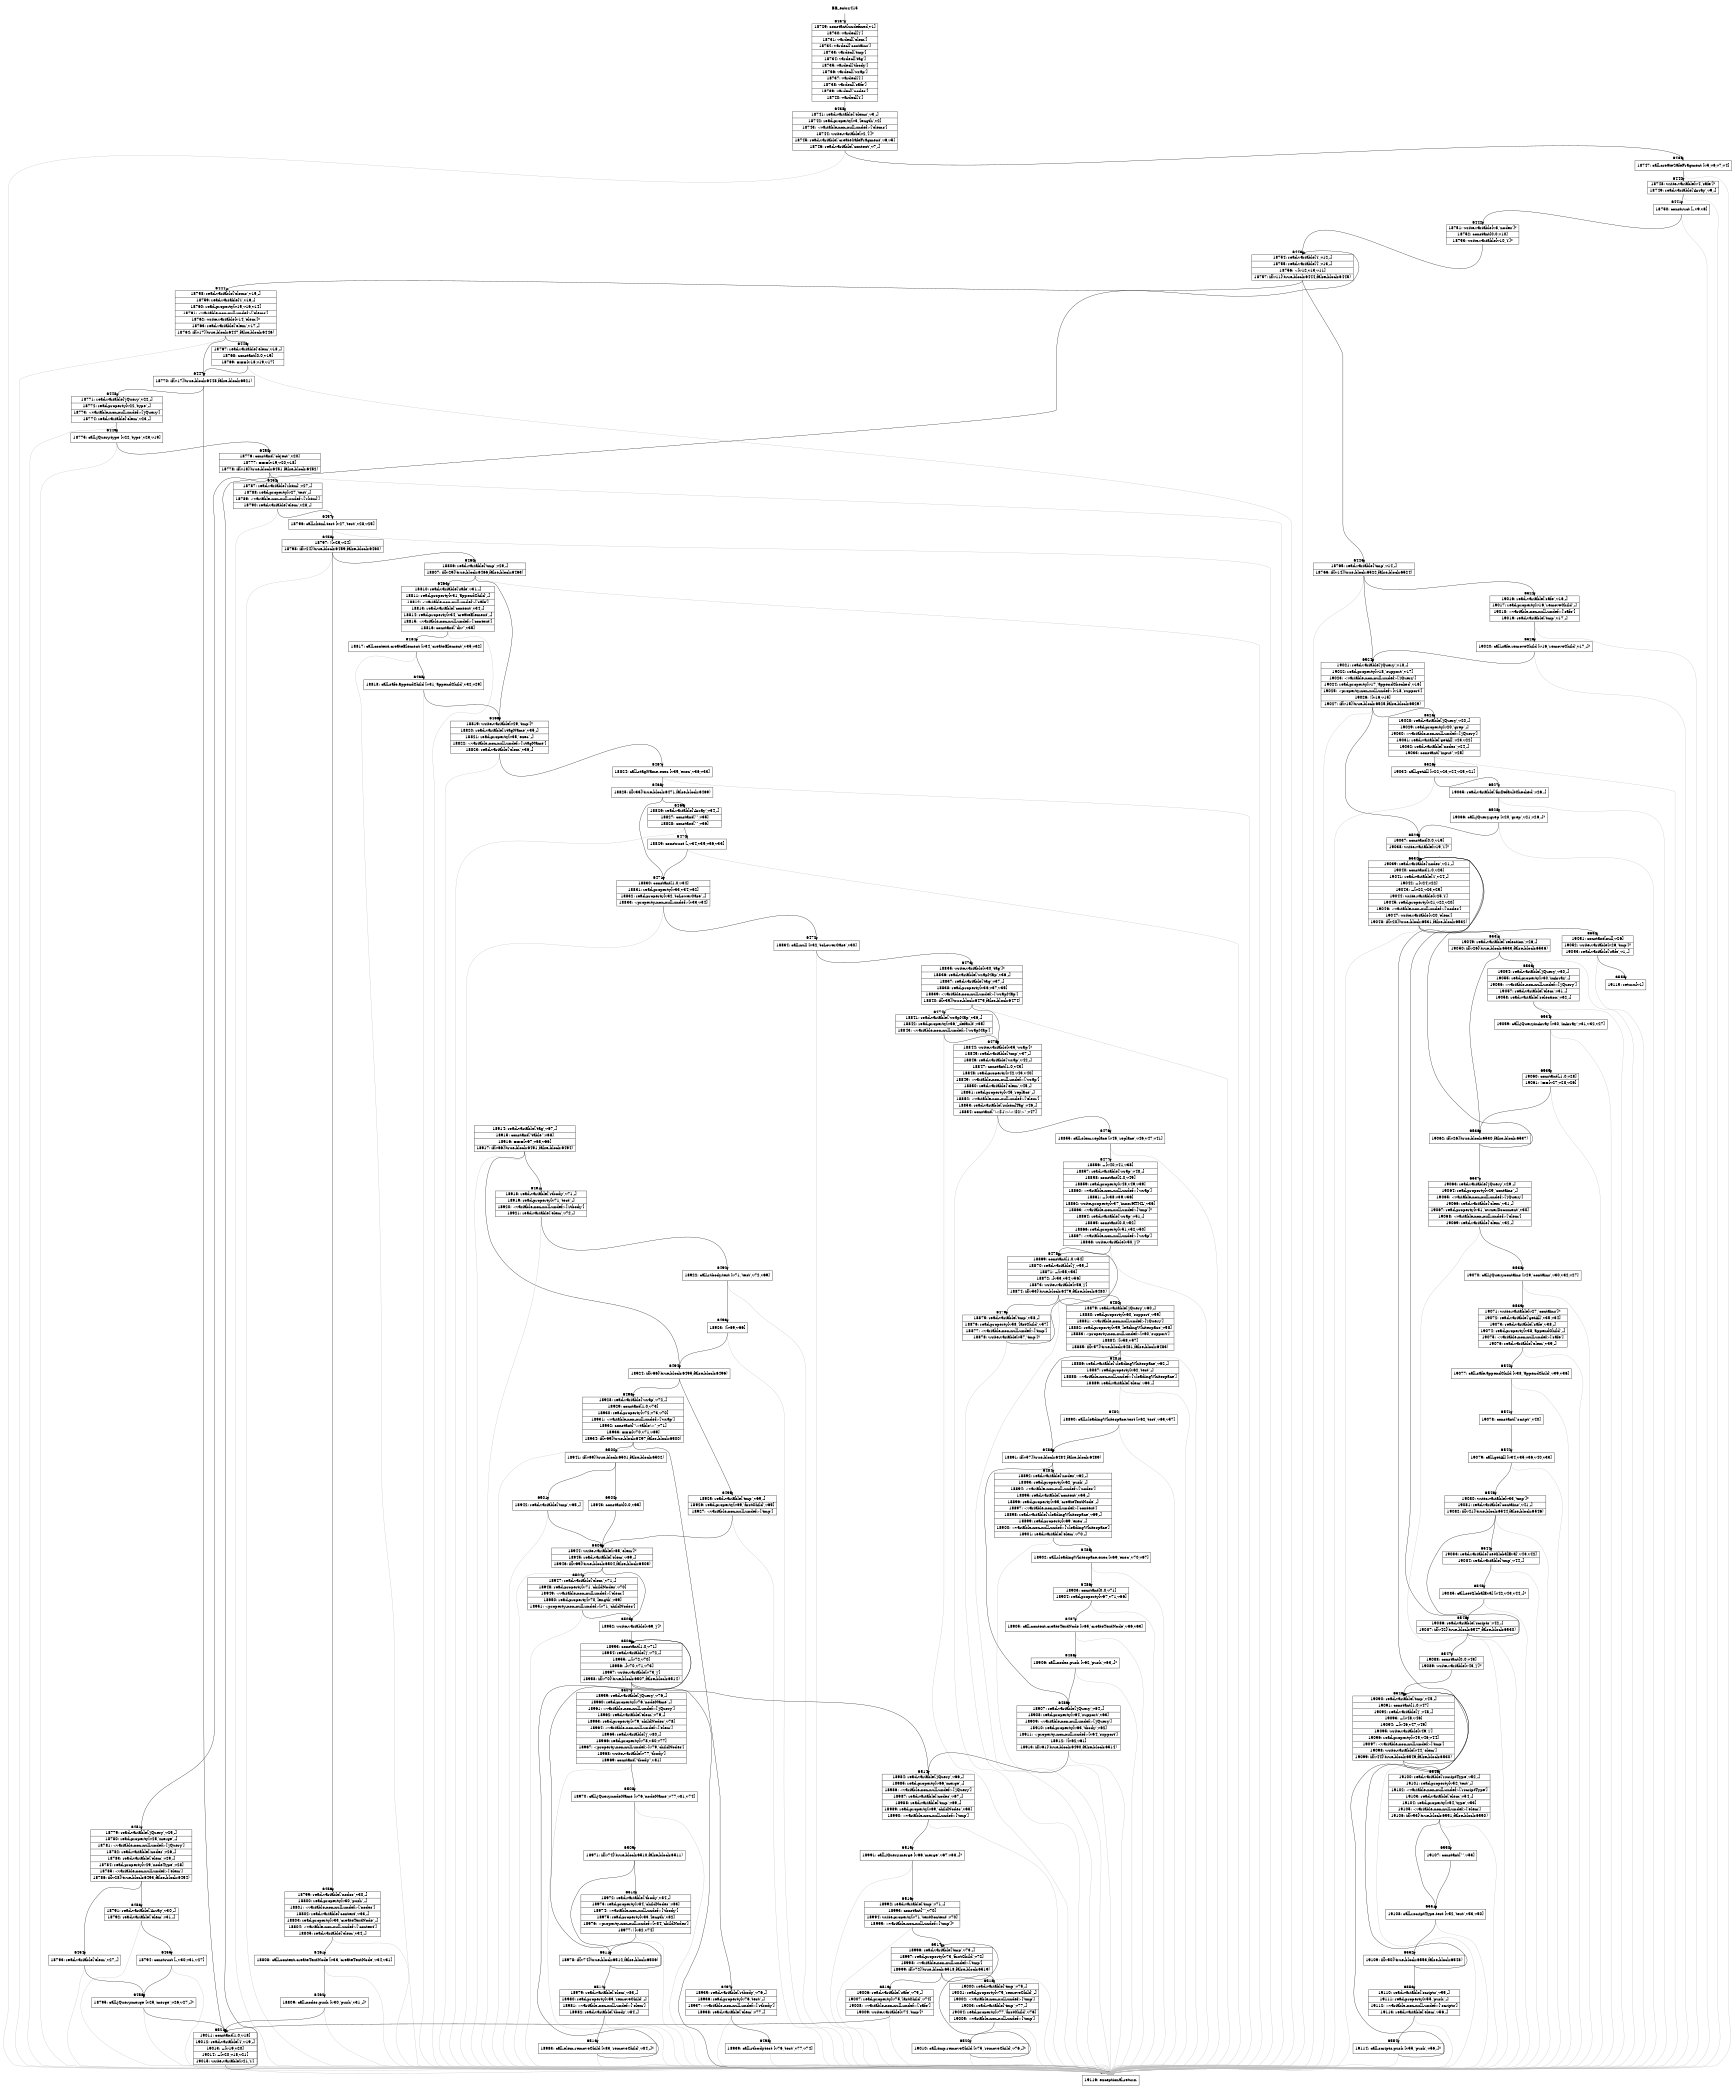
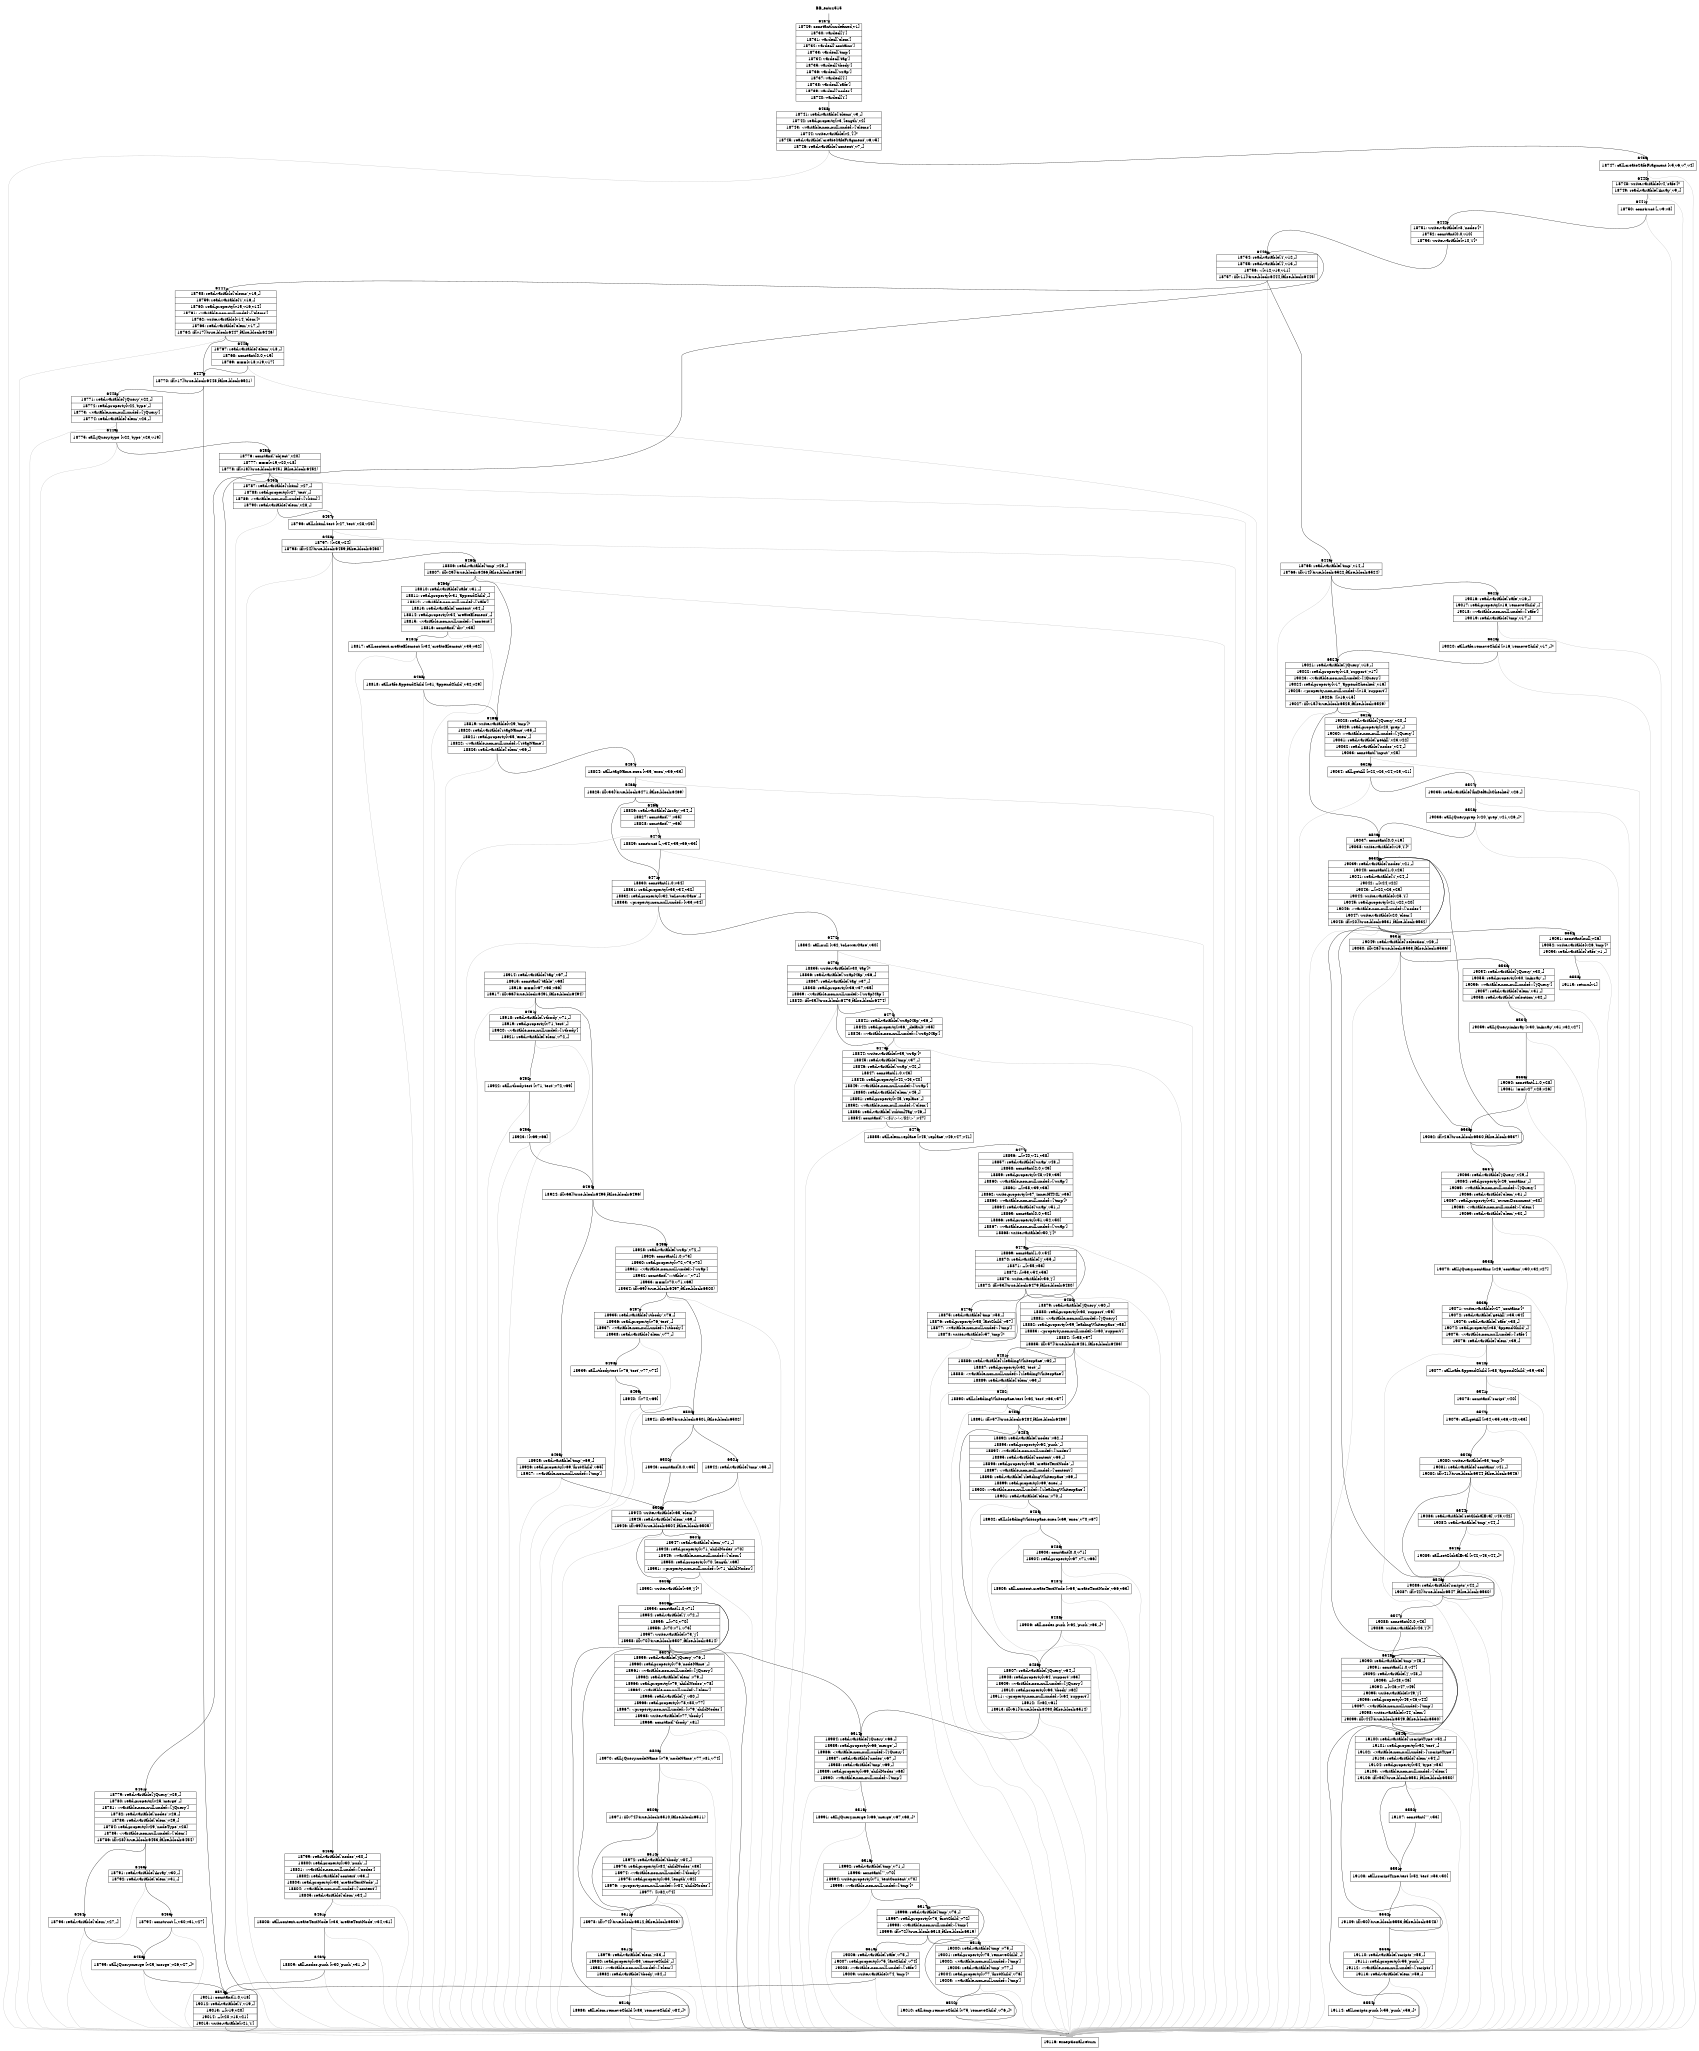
node "BB_entry415": label "BB_entry415" -> "BB_entry515"
node "18940: ![v74,v69]": added
